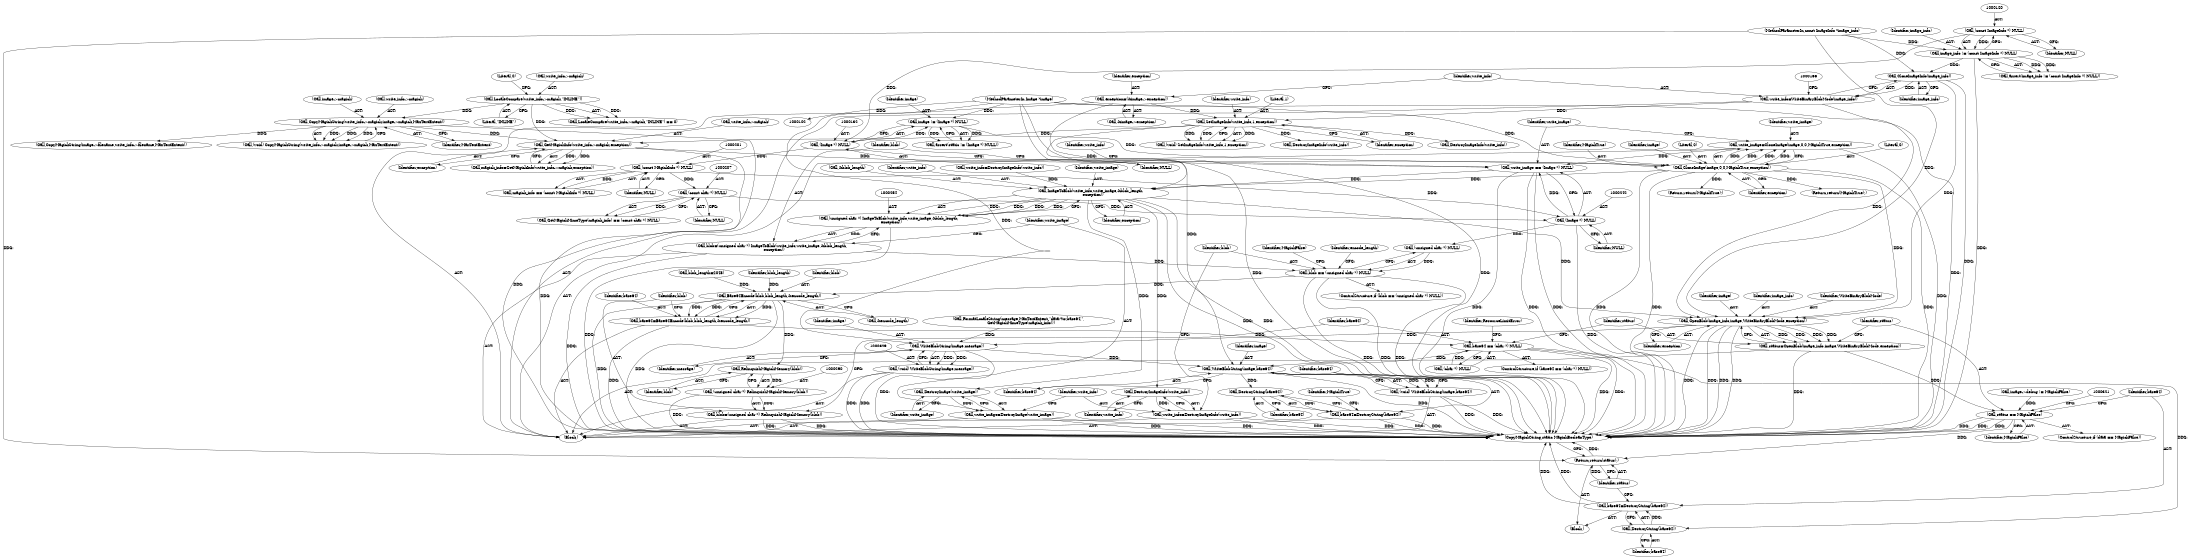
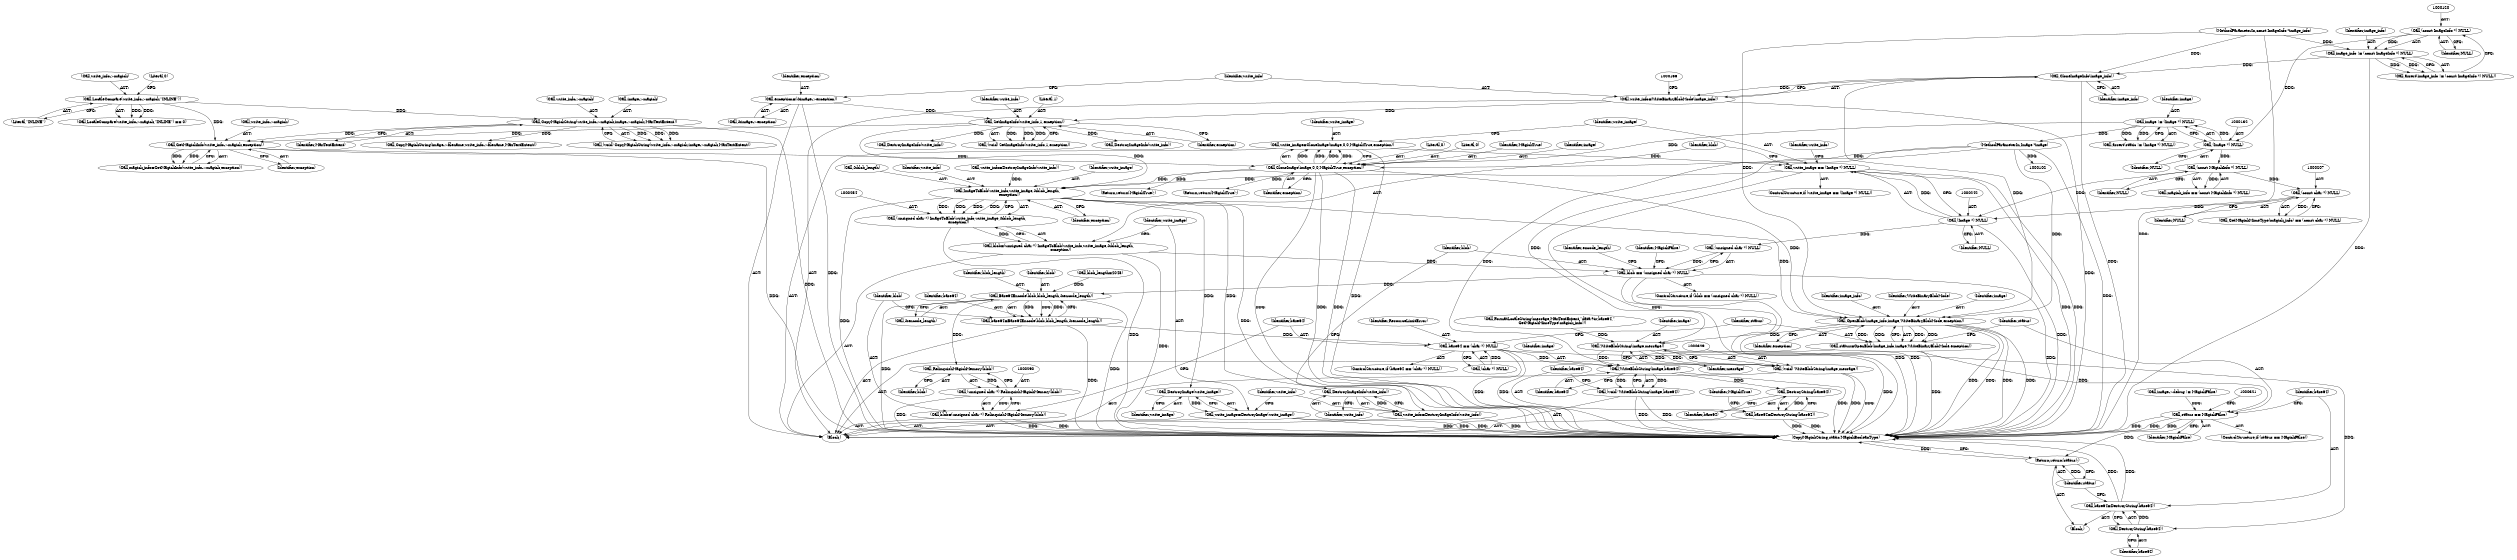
edge "(Call,image_info != (const ImageInfo *) NULL)" -> "(Call,(const ImageInfo *) NULL)": now "(Call,assert(image_info != (const ImageInfo *) NULL))" -> "(Call,(const ImageInfo *) NULL)"
edge "(MethodParameterIn,Image *image)" -> "(Call,image != (Image *) NULL)": reversed
node "1000201": removed
edge "(MethodParameterIn,const ImageInfo *image_info)" -> "(Return,return(status);)": now "(MethodParameterIn,const ImageInfo *image_info)" -> "(CopyMagickString,static MagickBooleanType)"
node "(ControlStructure,if (write_image == (Image *) NULL))": added
edge "(Identifier,blob_length)" -> "(Call,Base64Encode(blob,blob_length,&encode_length))": label "DDG: " -> "AST: "
edge "(Identifier,ResourceLimitError)" -> "(Call,base64 == (char *) NULL)": label "CFG: " -> "AST: "
edge "(Call,blob=(unsigned char *) RelinquishMagickMemory(blob))" -> "(Call,(unsigned char *) RelinquishMagickMemory(blob))": added, label "CFG:"
node "(ControlStructure,if (data == MagickFalse))": label "(ControlStructure,if (data == MagickFalse))" -> "(ControlStructure,if (status == MagickFalse))"
